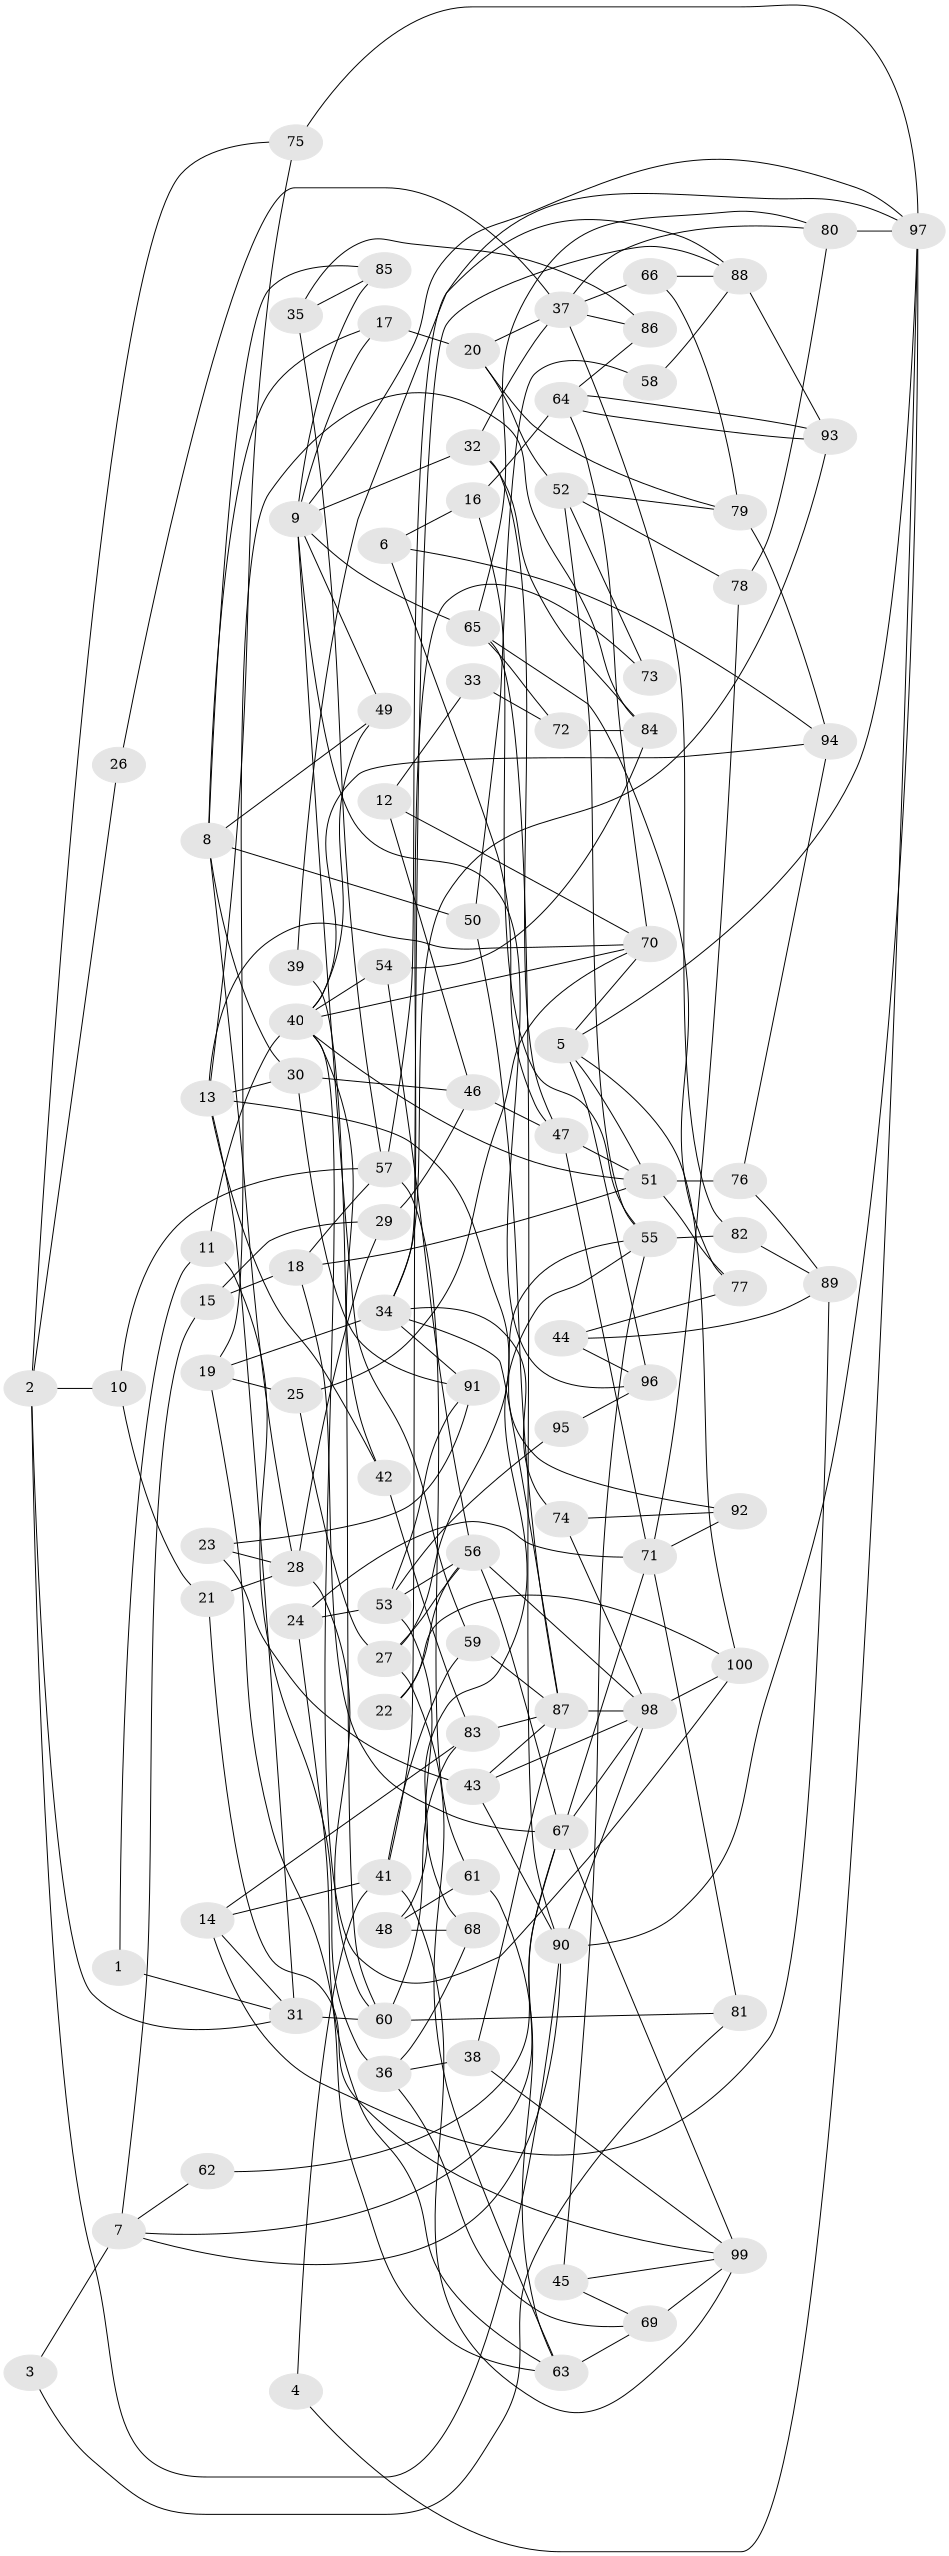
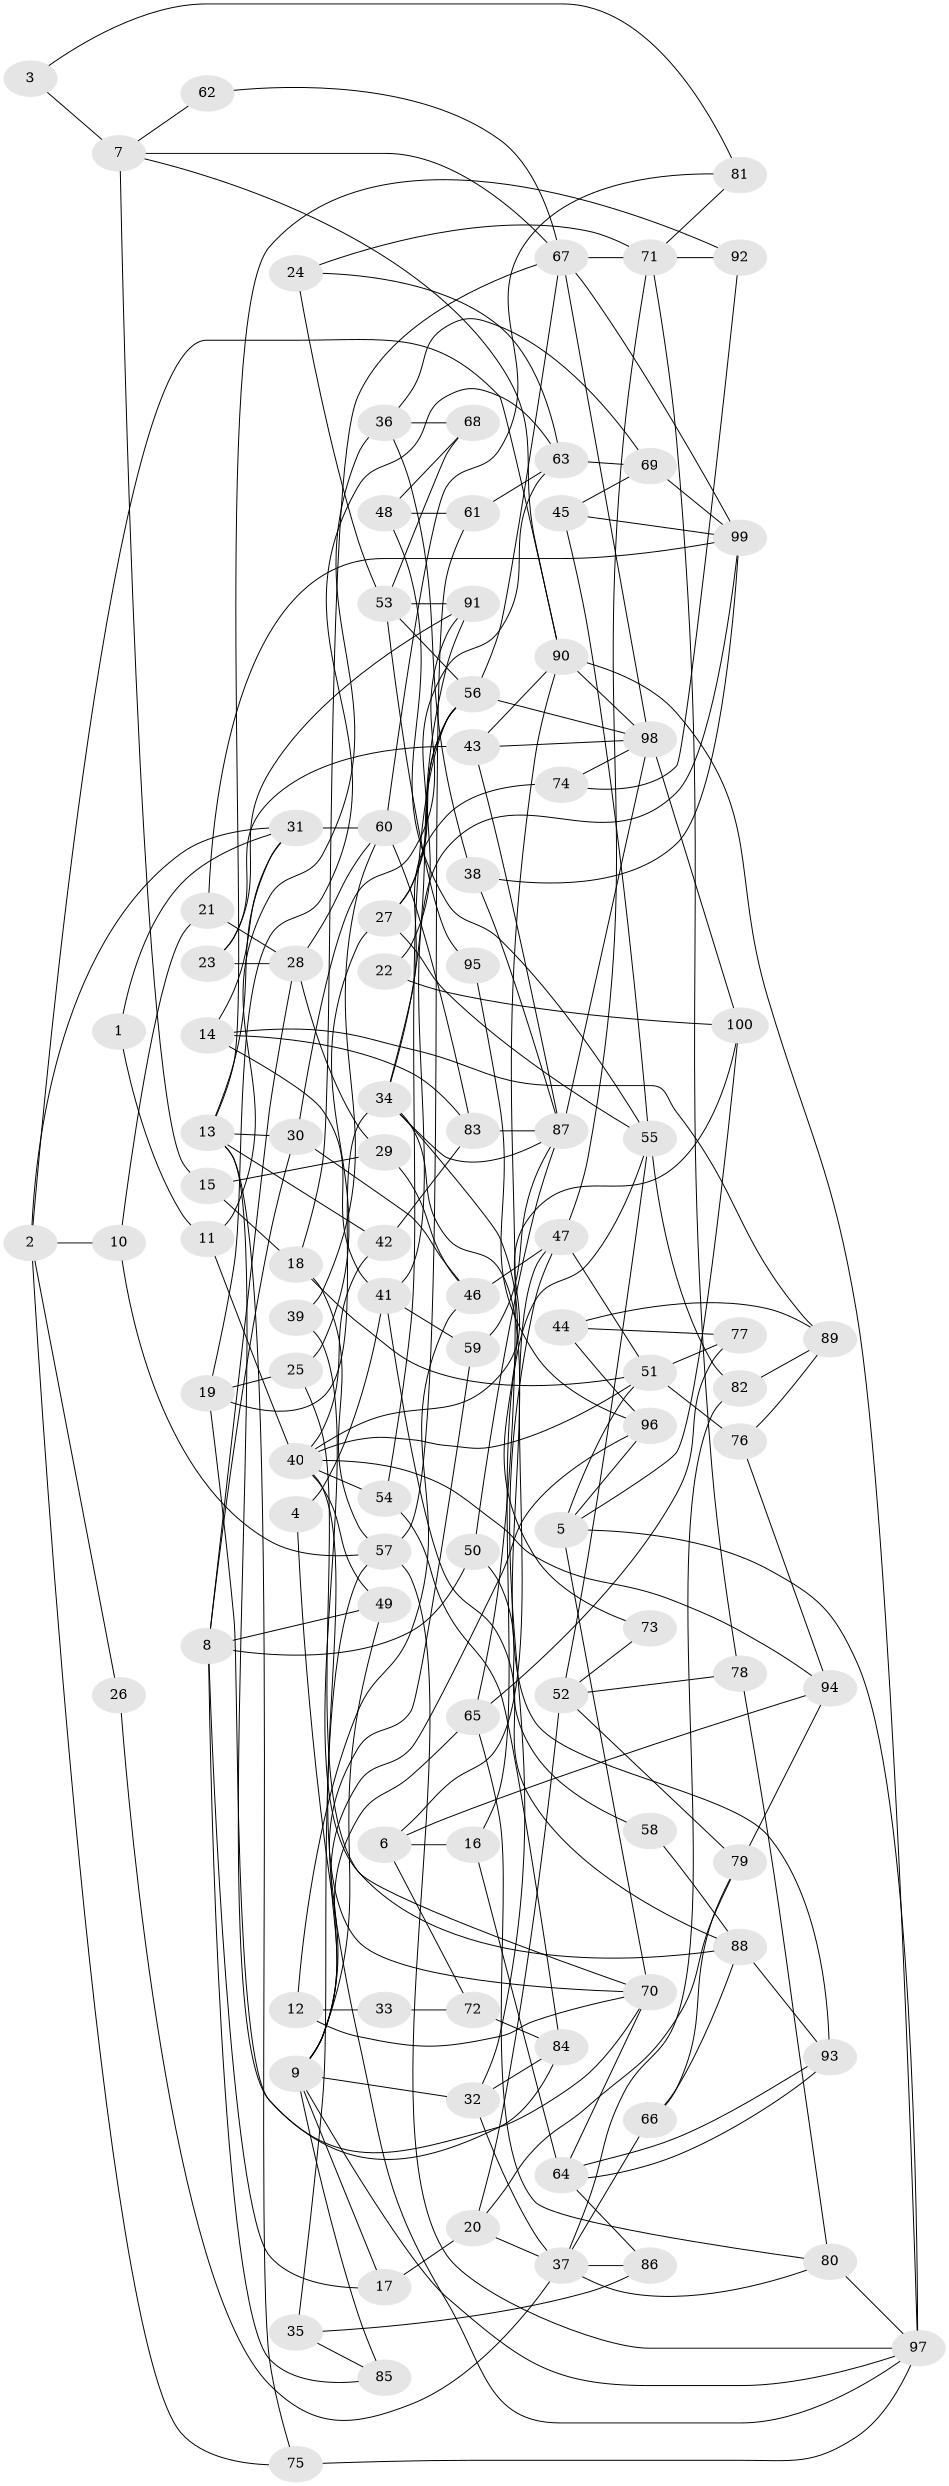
edge "65" -- "72": now "6" -- "72"
